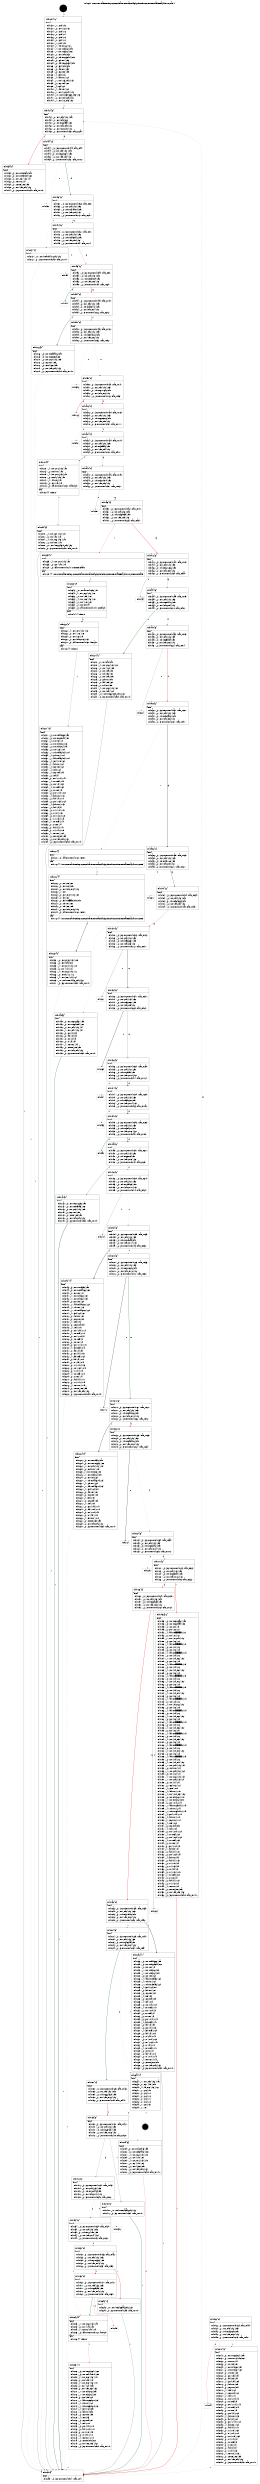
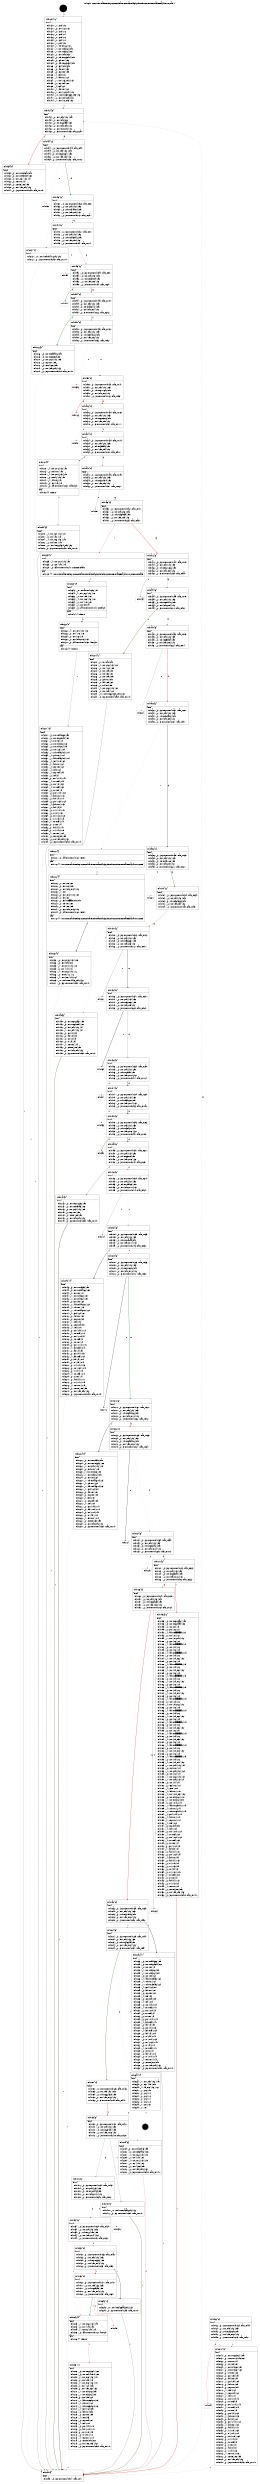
edge "0x401d50 [28]" -> "0x402895 [15]": color red -> black
